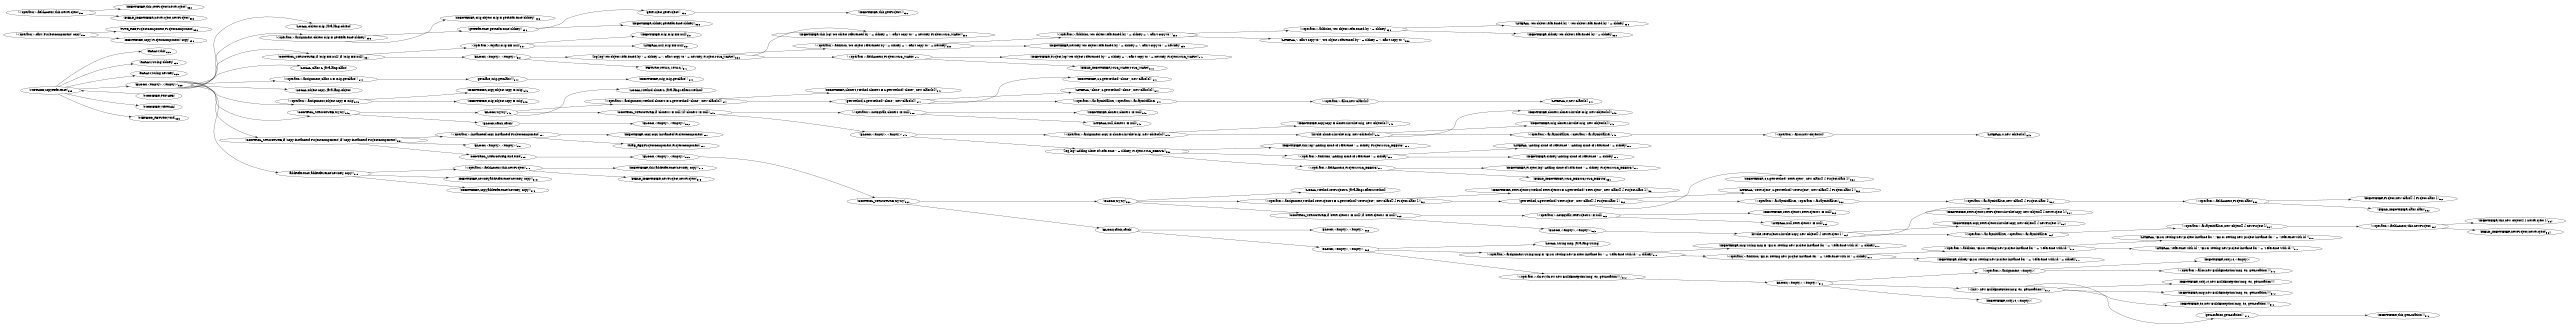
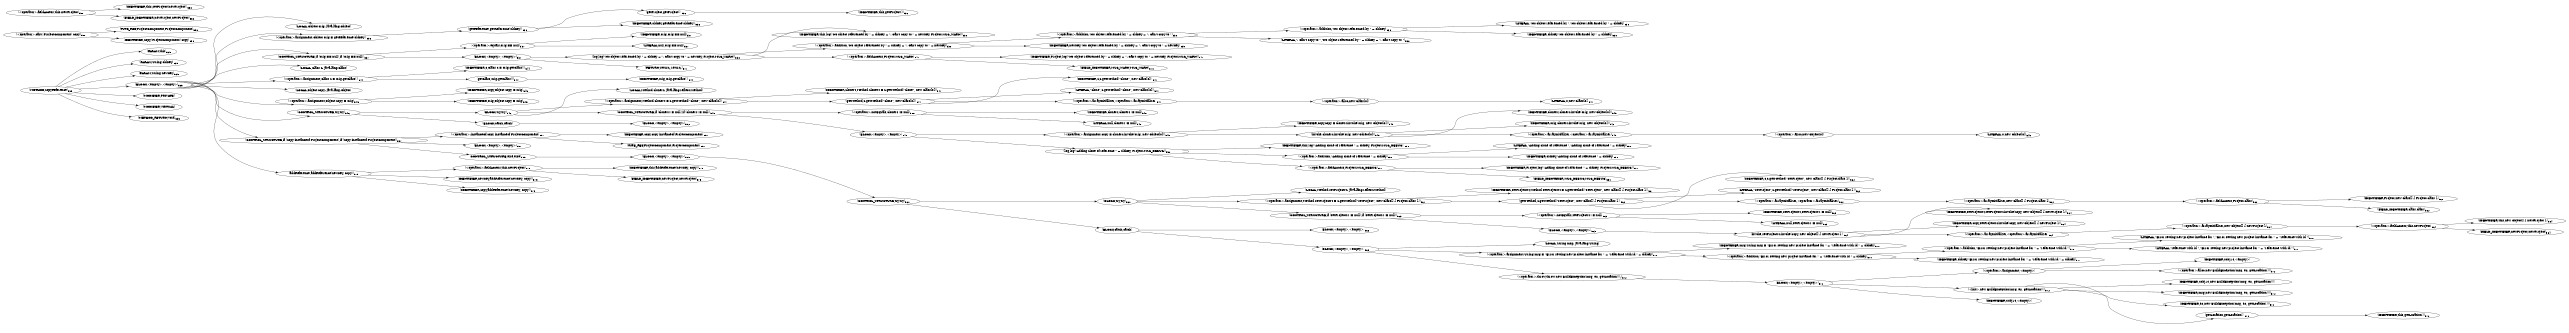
node "(IDENTIFIER,orig,Object orig = getReference(oldKey))": removed
node "(IDENTIFIER,c,Class c = orig.getClass())": added
edge "(MODIFIER,PRIVATE)" -> "(METHOD,copyReference)": reversed
